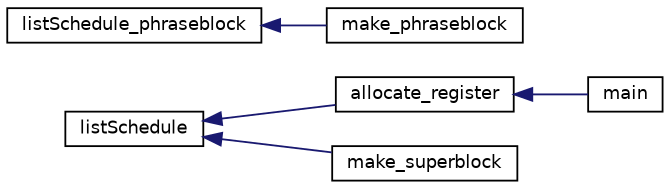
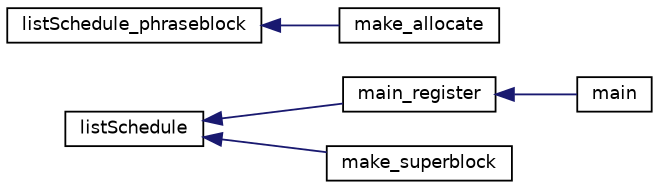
node "make_phraseblock": label "make_phraseblock" -> "make_allocate"
node "allocate_register": label "allocate_register" -> "main_register"
